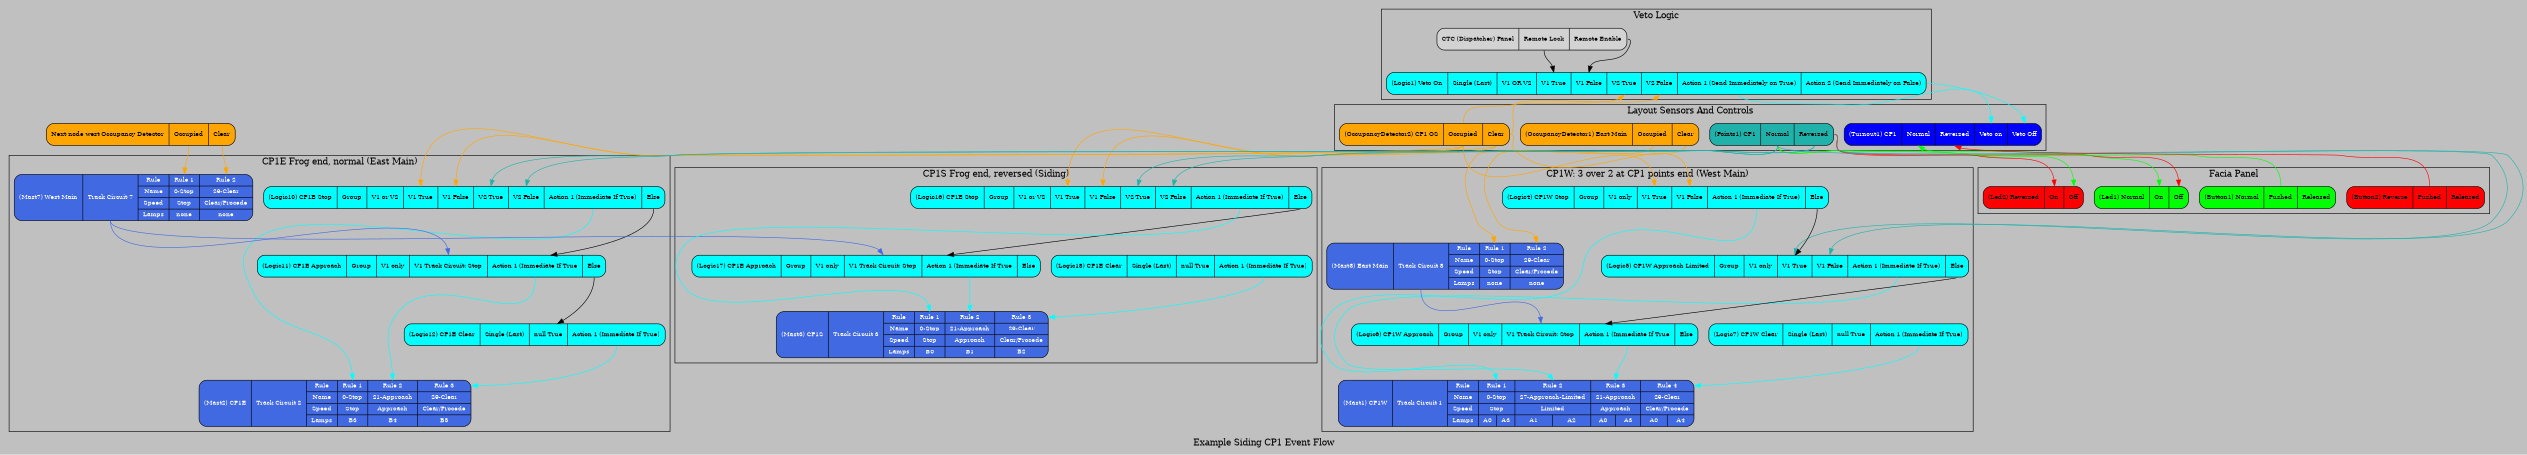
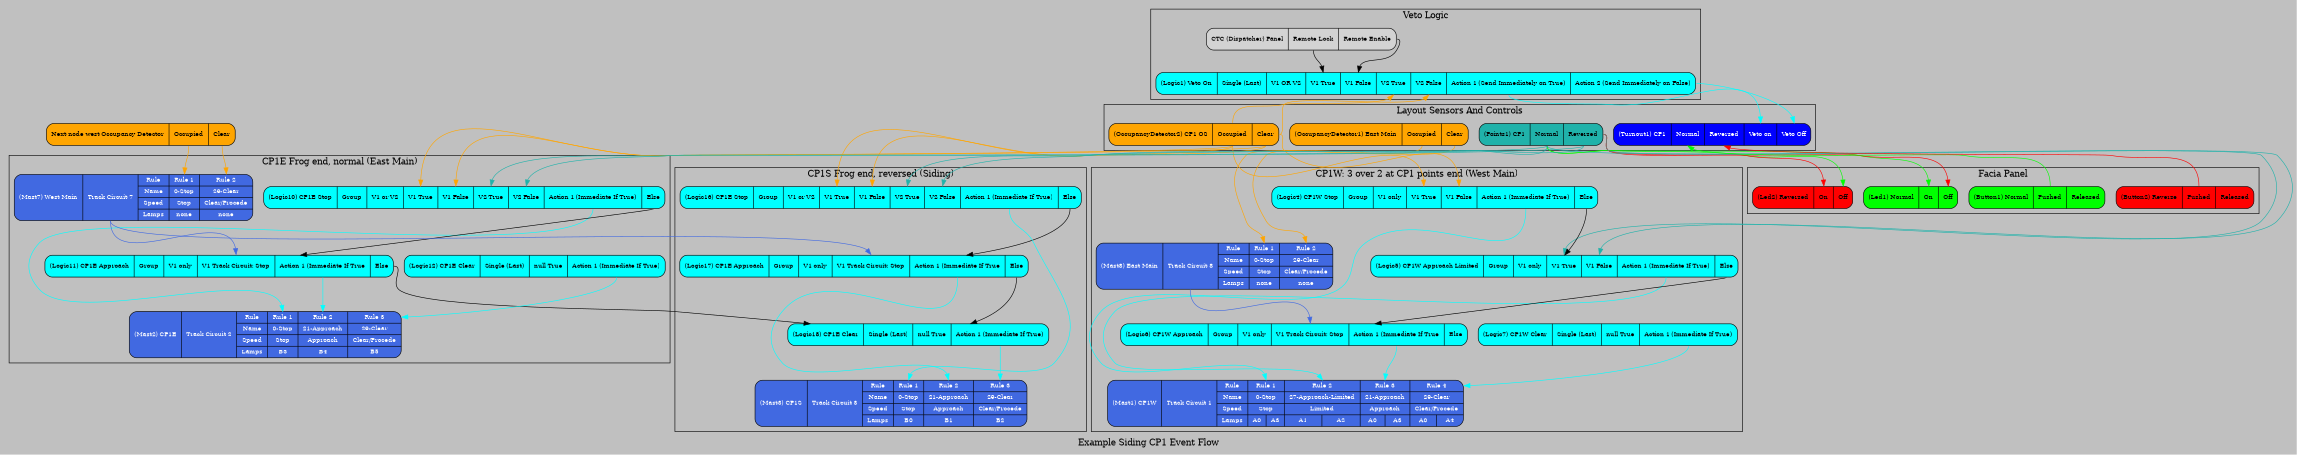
edge "(Logic11) CP1E Approach" -> "(Logic12) CP1E Clear": now "(Logic11) CP1E Approach" -> "(Logic18) CP1E Clear"
edge "(Logic17) CP1E Approach" -> "(Logic18) CP1E Clear": added
